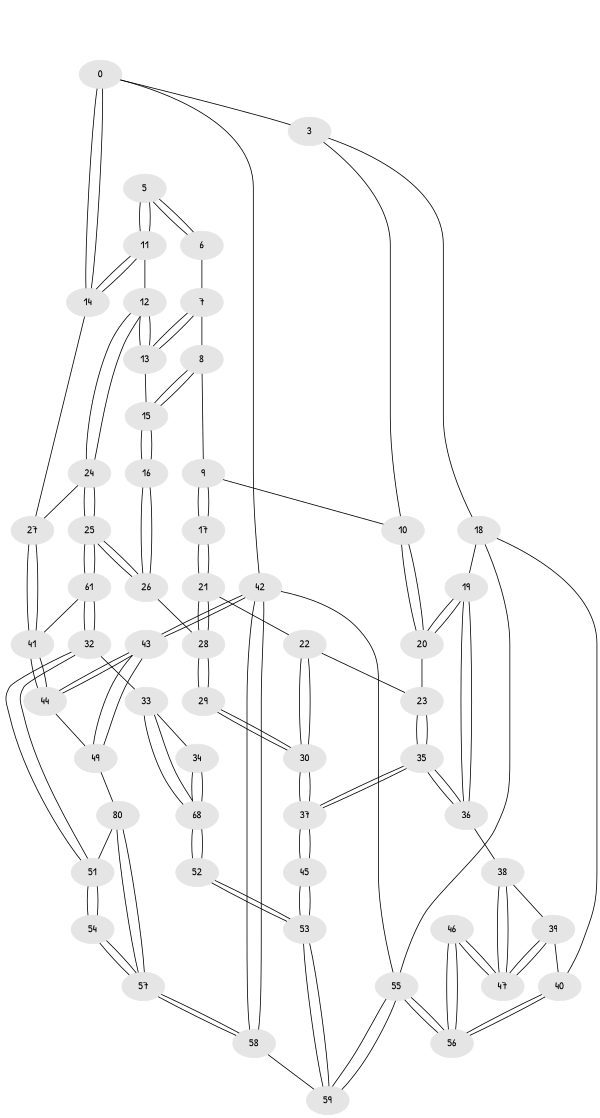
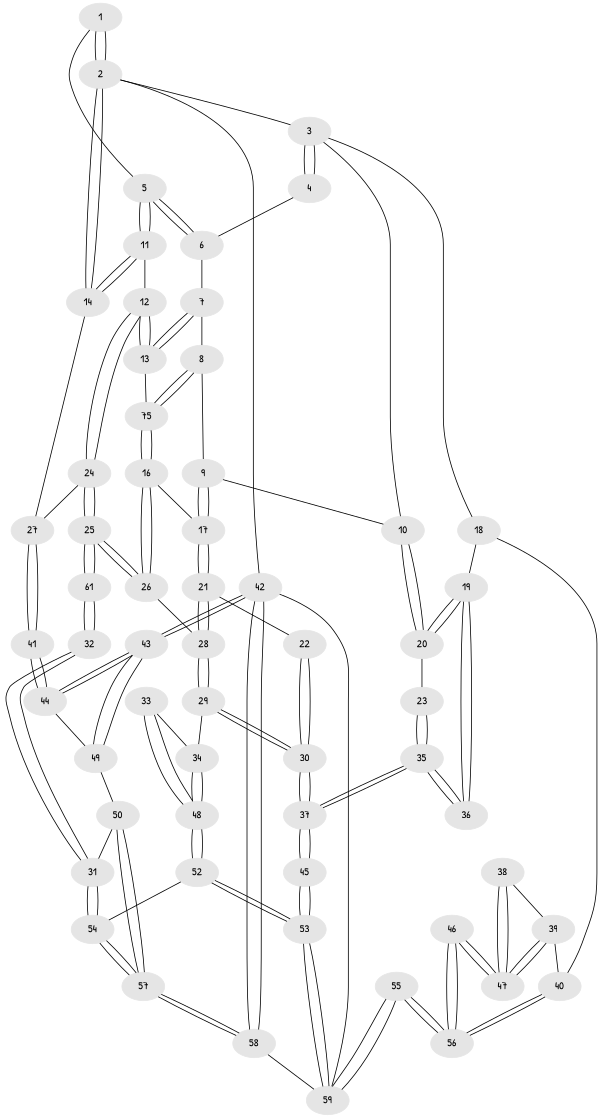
node "1": added
node "0": label "0" -> "2"
node "4": added
node "15": label "15" -> "75"
edge "16" -- "17": added
edge "61" -- "41": removed
edge "22" -- "23": removed
edge "32" -- "33": removed
edge "29" -- "34": added
edge "42" -- "55": now "42" -- "59"
edge "18" -- "55": removed
node "80": label "80" -> "50"
node "68": label "68" -> "48"
edge "36" -- "38": removed
node "51": label "51" -> "31"
edge "52" -- "54": added
